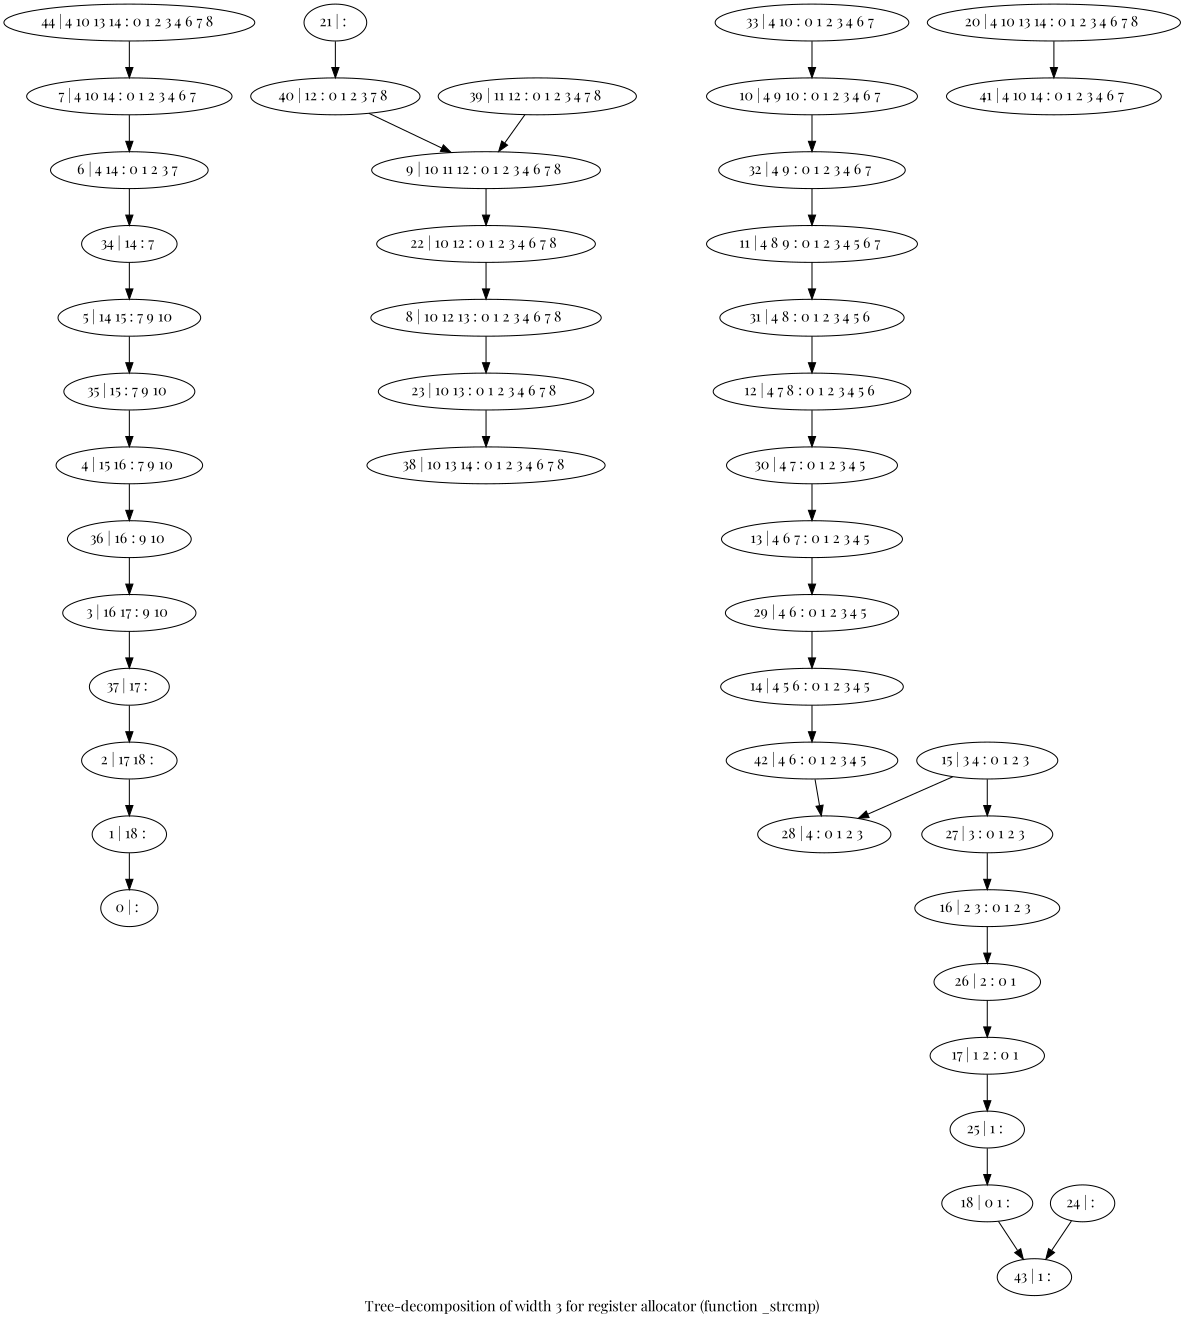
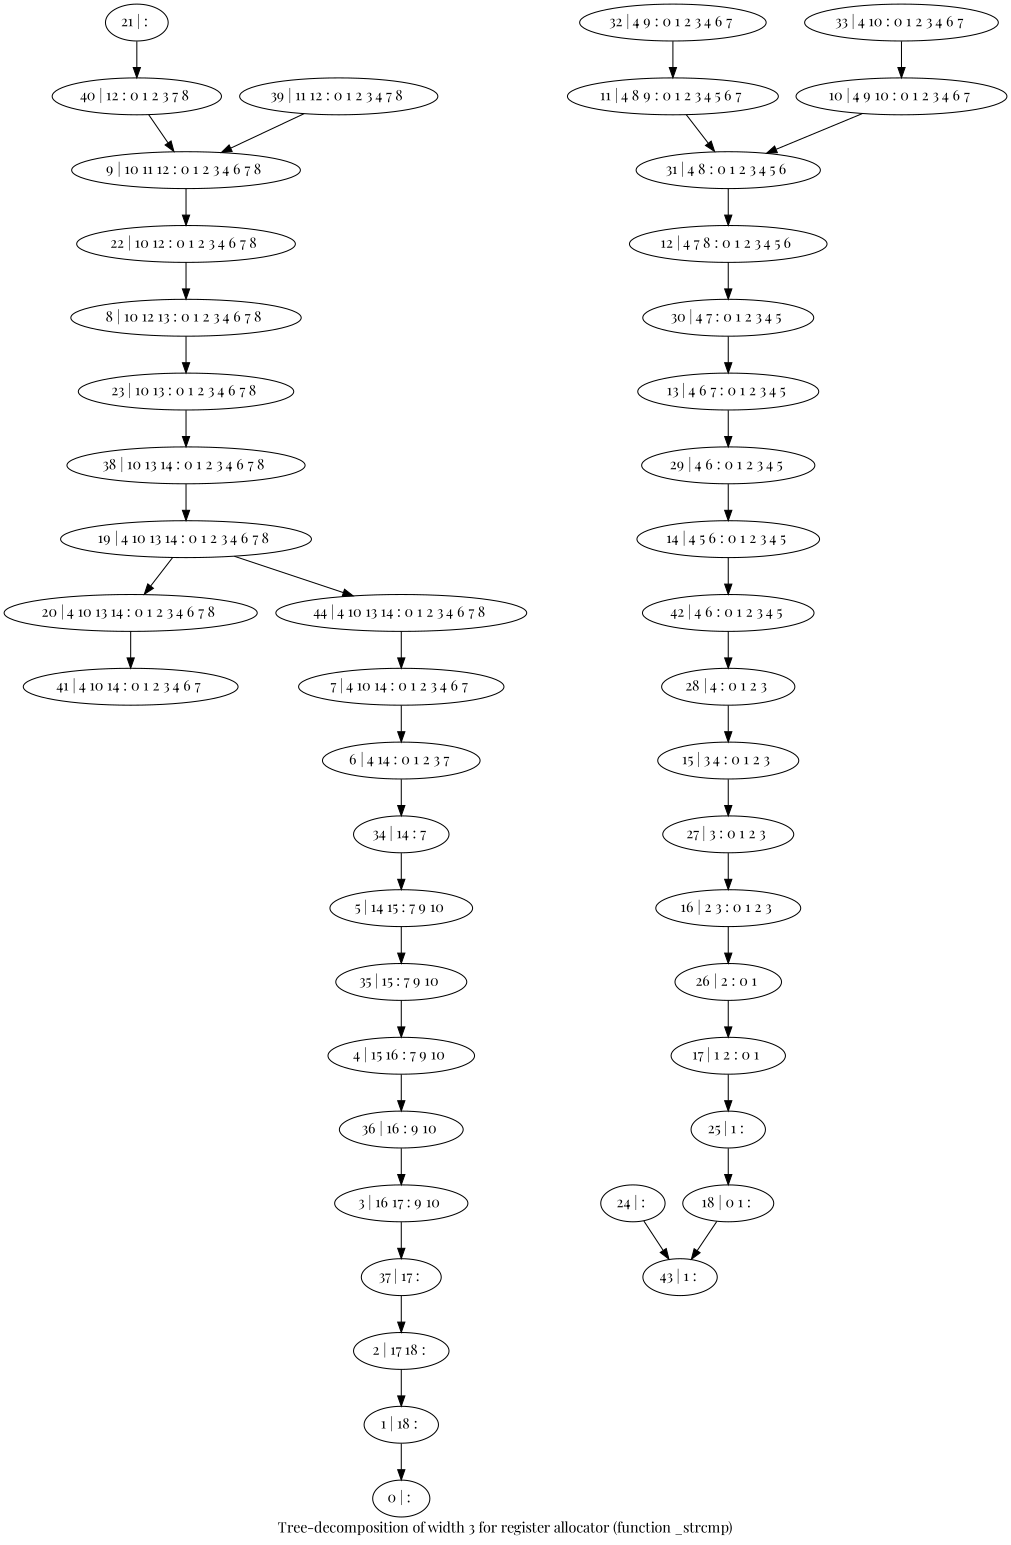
edge "10 | 4 9 10 : 0 1 2 3 4 6 7" -> "32 | 4 9 : 0 1 2 3 4 6 7": now "10 | 4 9 10 : 0 1 2 3 4 6 7" -> "31 | 4 8 : 0 1 2 3 4 5 6"
node "19 | 4 10 13 14 : 0 1 2 3 4 6 7 8": added
edge "15 | 3 4 : 0 1 2 3" -> "28 | 4 : 0 1 2 3": reversed
